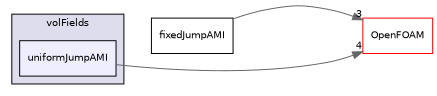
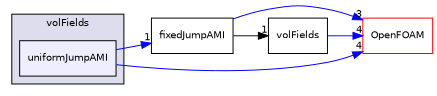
edge "fixedJumpAMI" -> "OpenFOAM": color gray40 -> blue
node "volFields": added
edge "uniformJumpAMI" -> "fixedJumpAMI": added
edge "uniformJumpAMI" -> "OpenFOAM": color gray40 -> blue
